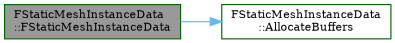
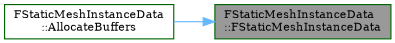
edge "FStaticMeshInstanceData ::FStaticMeshInstanceData" -> "FStaticMeshInstanceData ::AllocateBuffers": reversed
